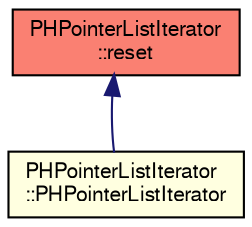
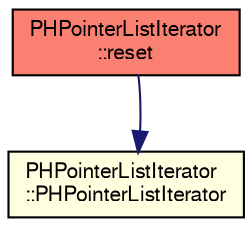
edge "PHPointerListIterator ::PHPointerListIterator" -> "PHPointerListIterator ::reset": reversed
